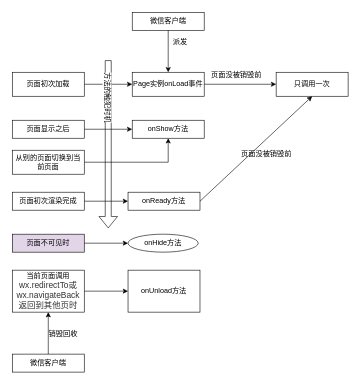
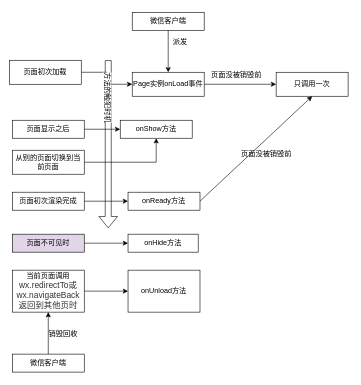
node "页面初次加载": moved (48, 84) -> (45, 72)
node "onShow方法": moved (168, 129) -> (156, 129)
node "onHide方法": shape ellipse -> rectangle
